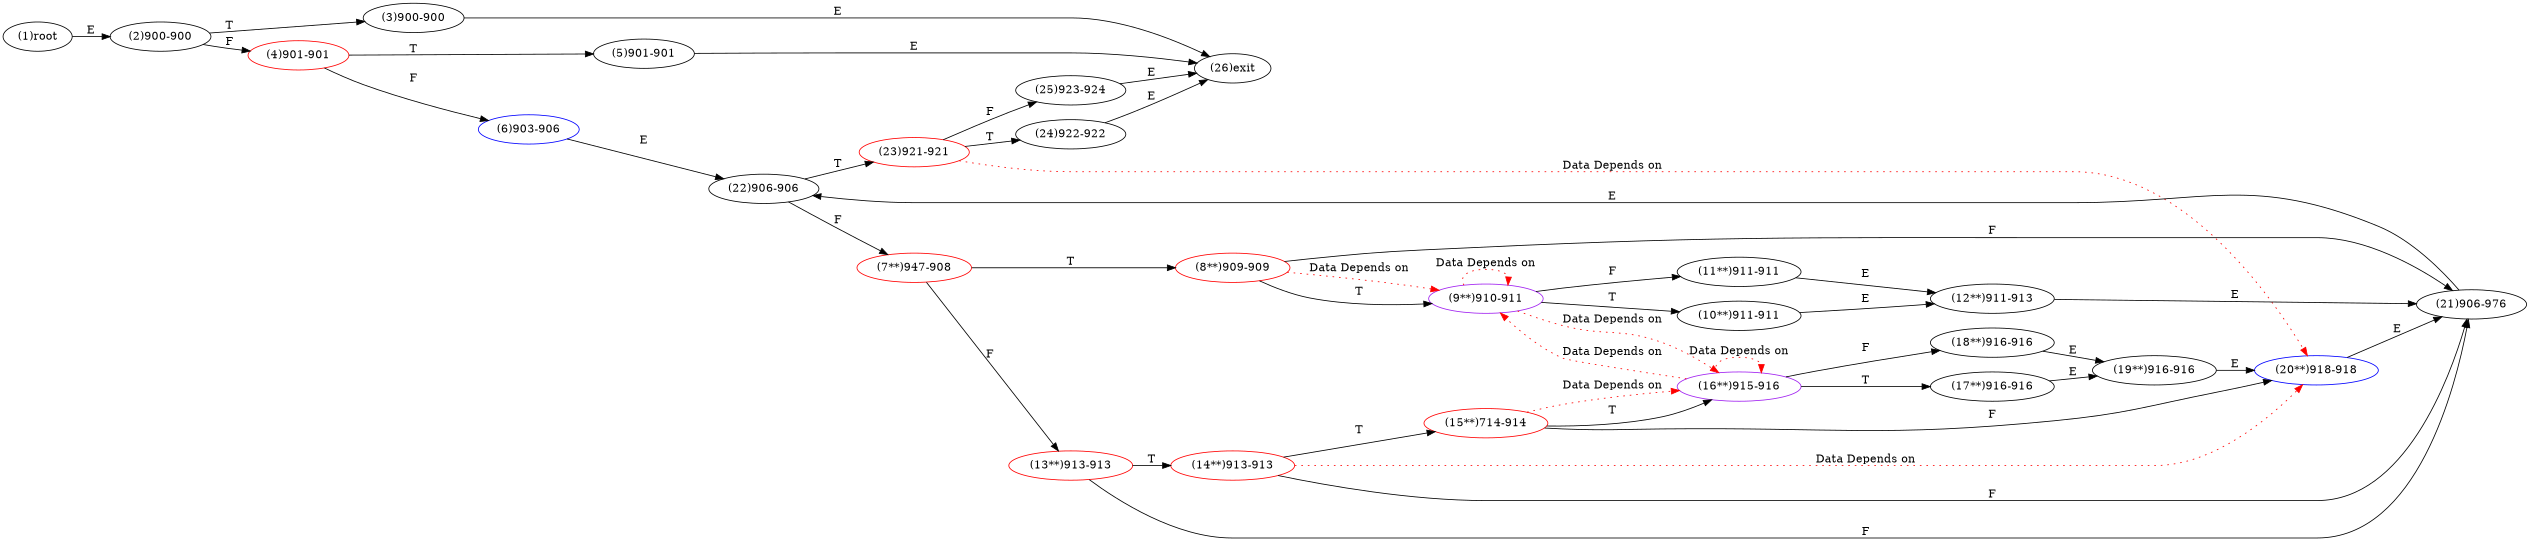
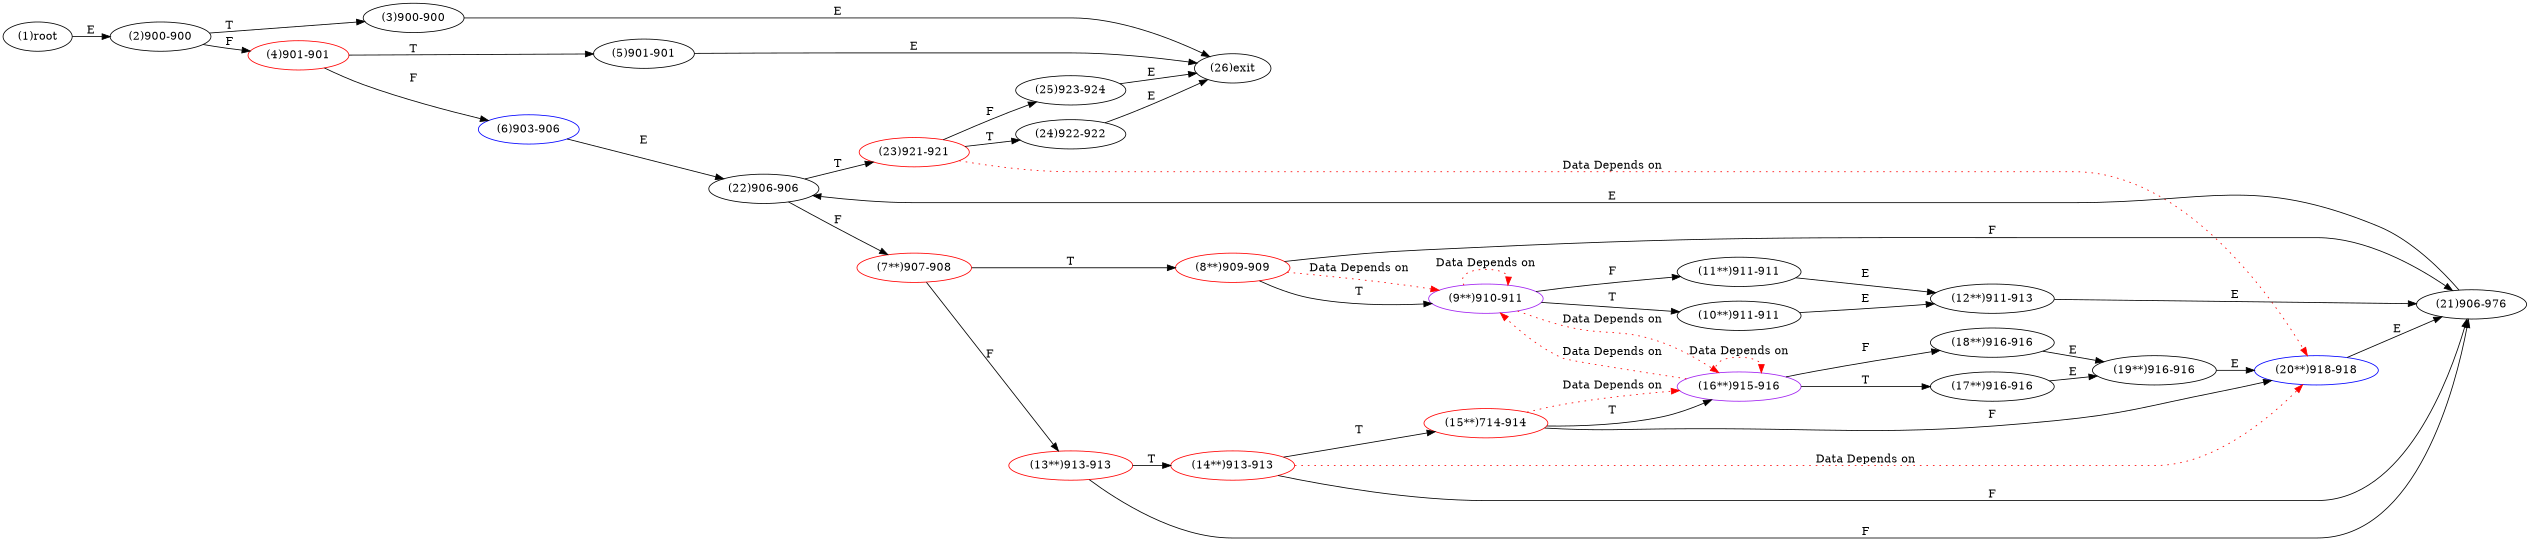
node "(7**)947-908": label "(7**)947-908" -> "(7**)907-908"
